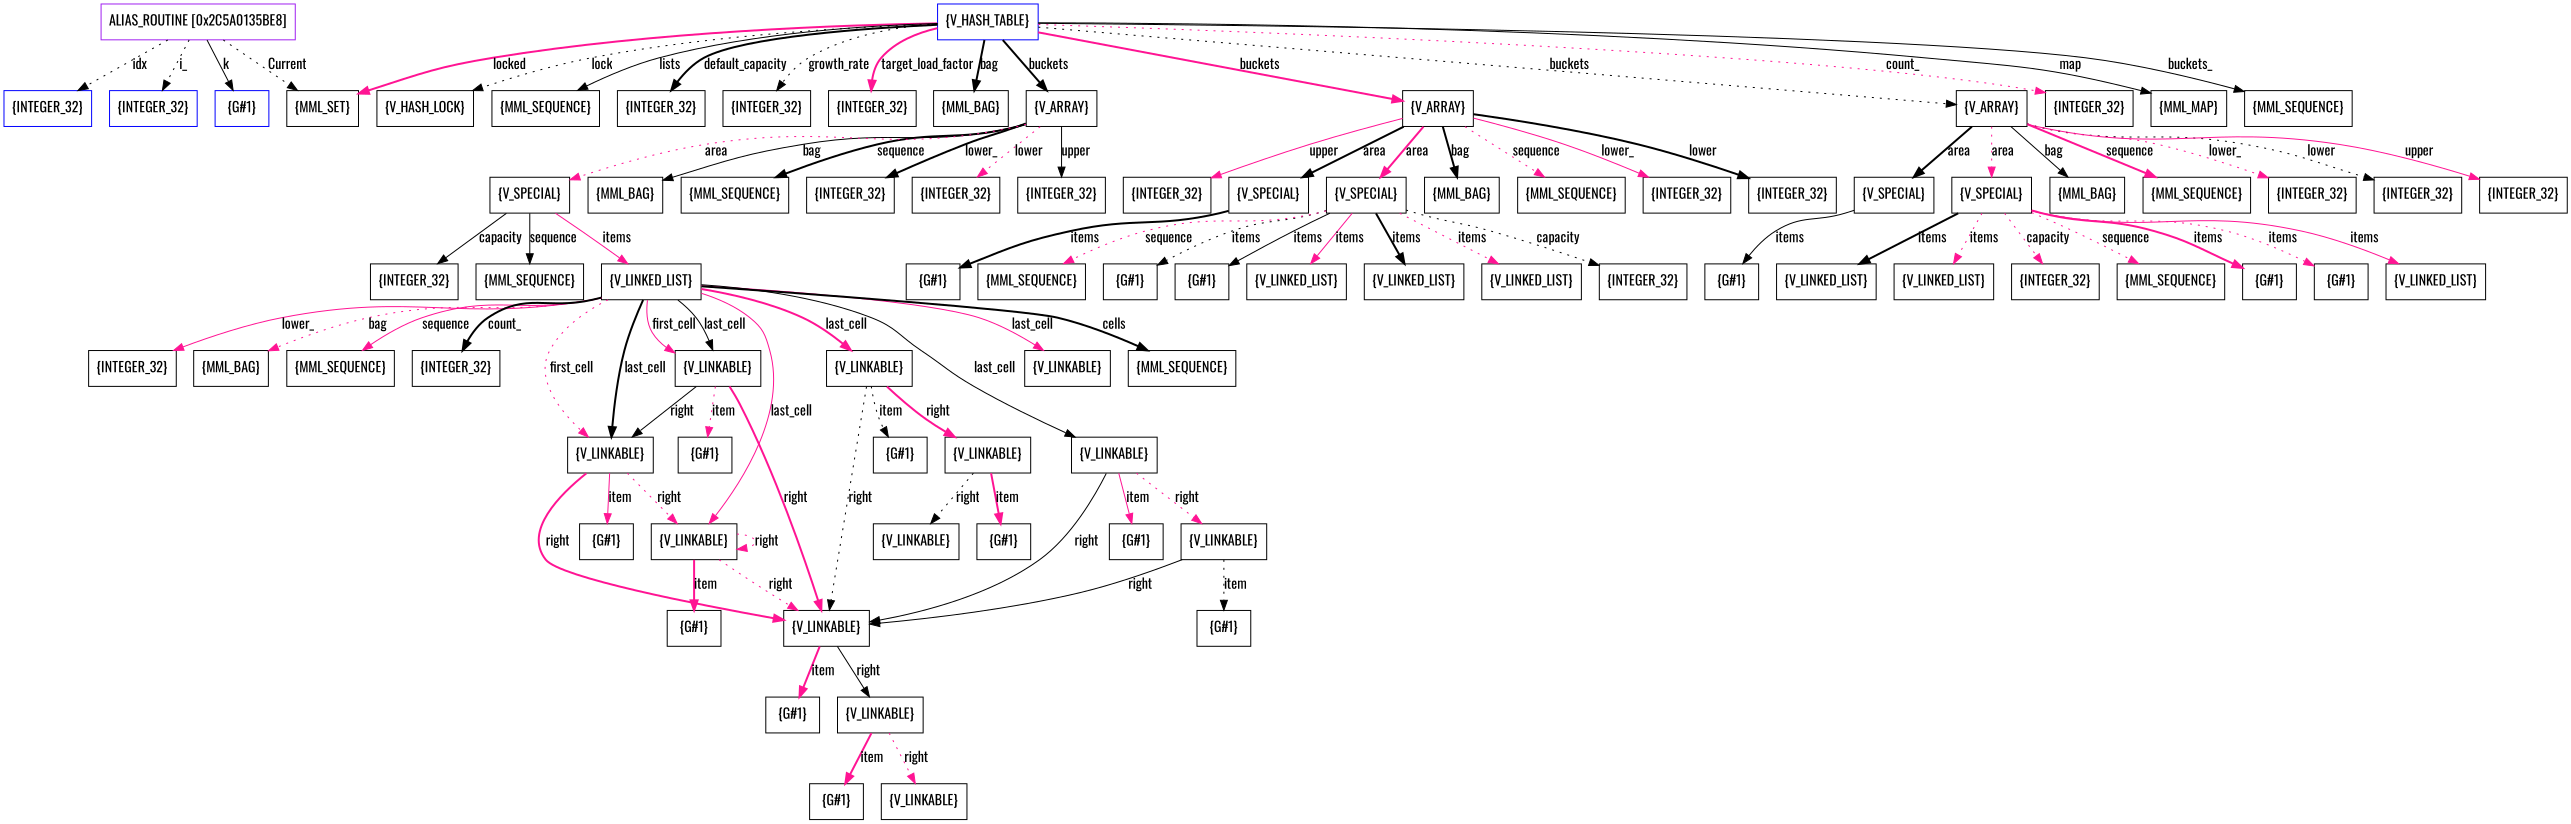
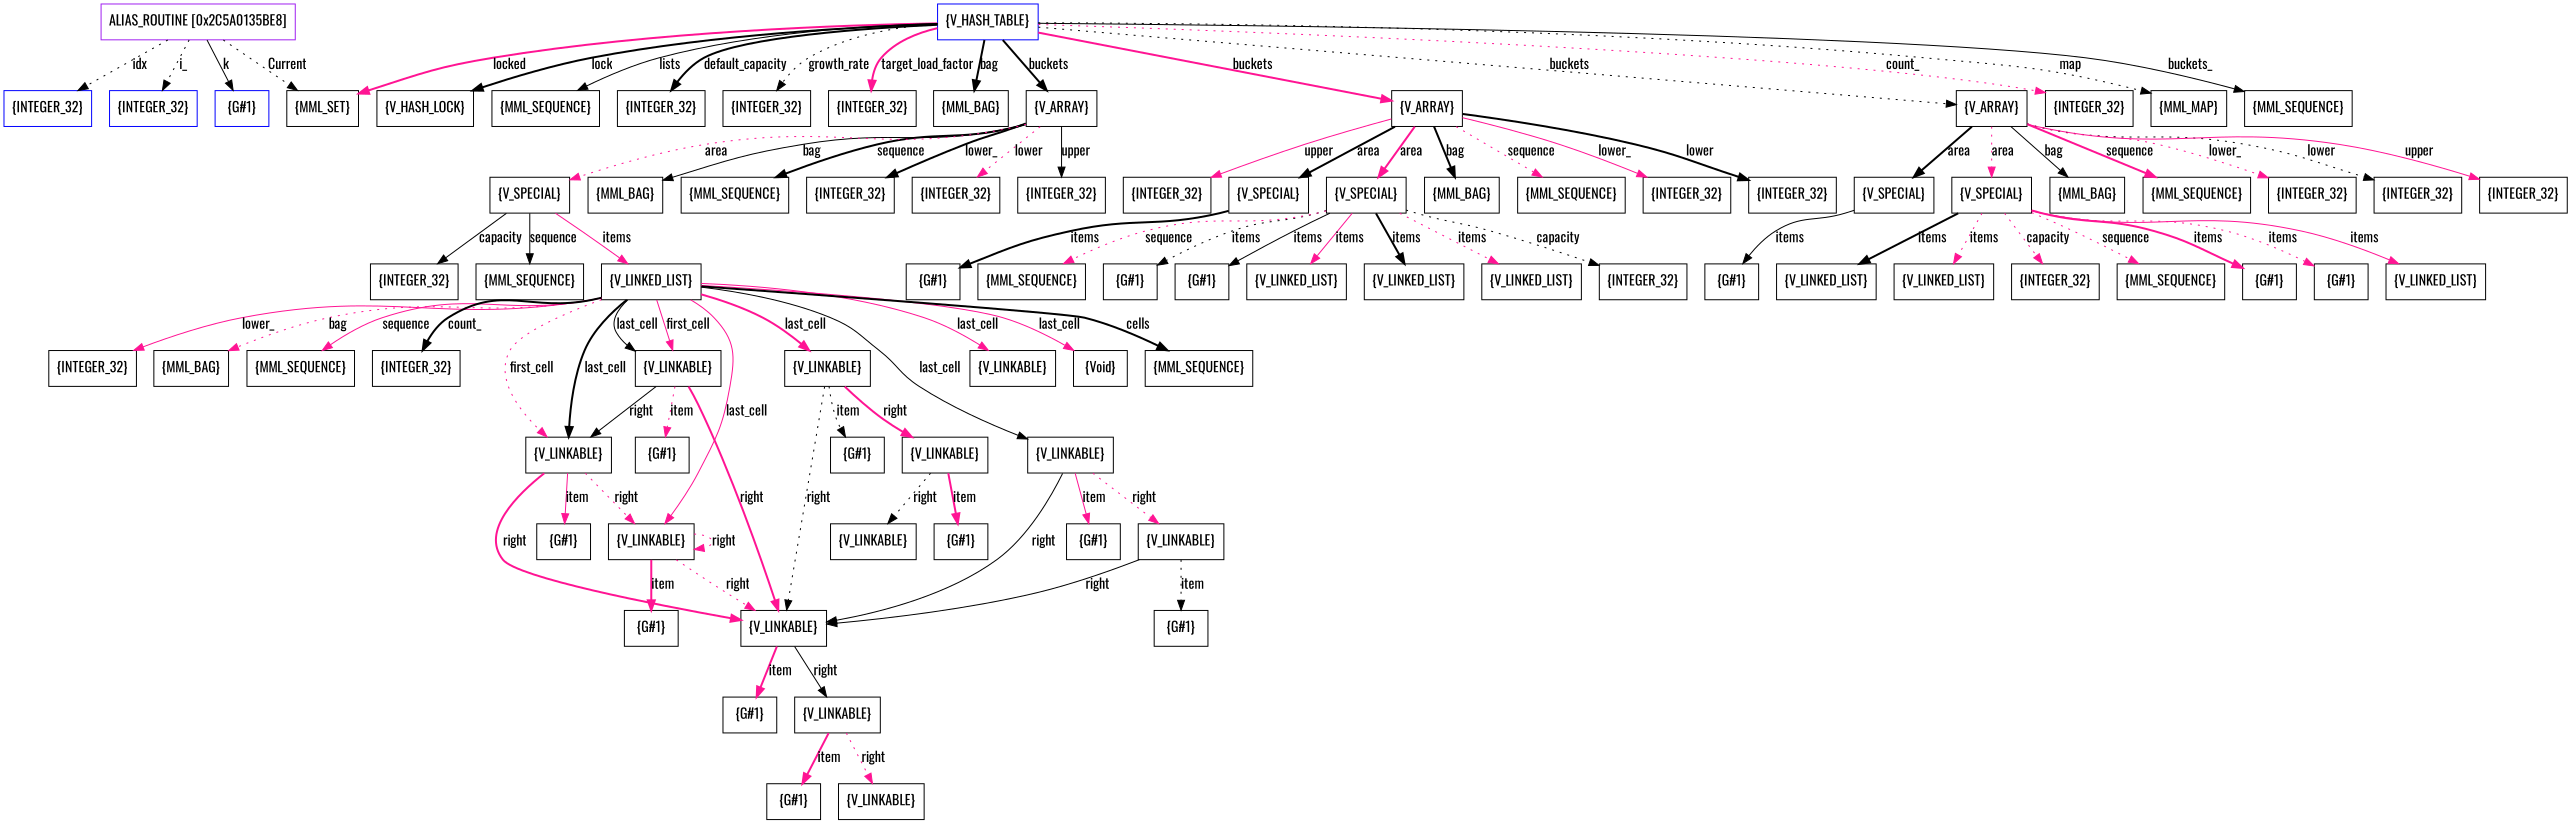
edge "{V_HASH_TABLE}" -> "{V_HASH_LOCK}": style dotted -> bold
edge "{V_HASH_TABLE}" -> "{MML_MAP}": style solid -> dotted
node "{Void}": added
